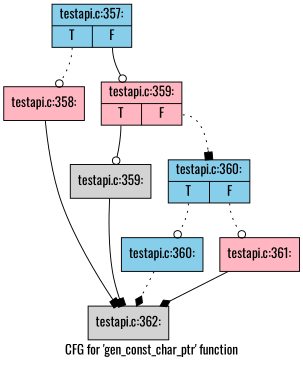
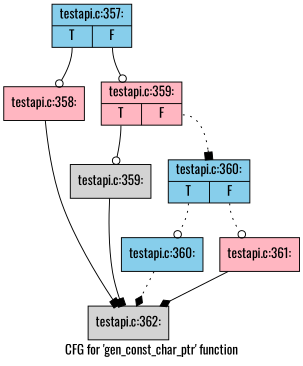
edge "testapi.c:357:" -> "testapi.c:358:": style dotted -> solid
